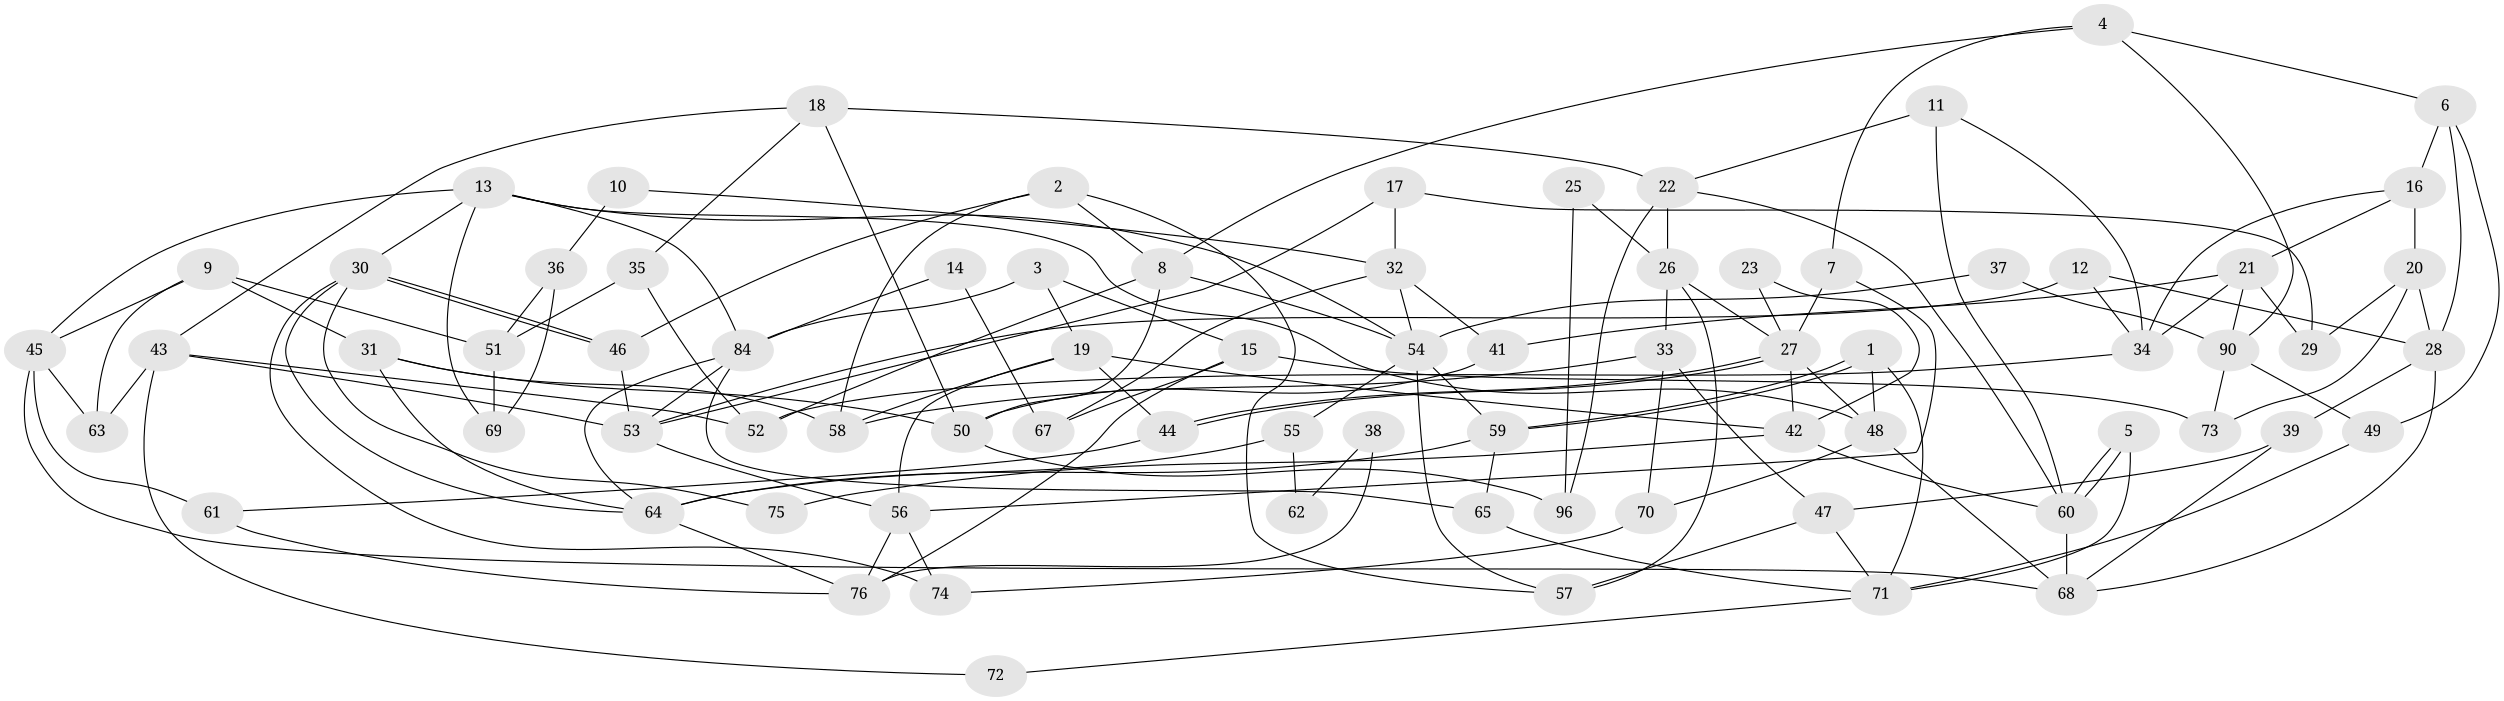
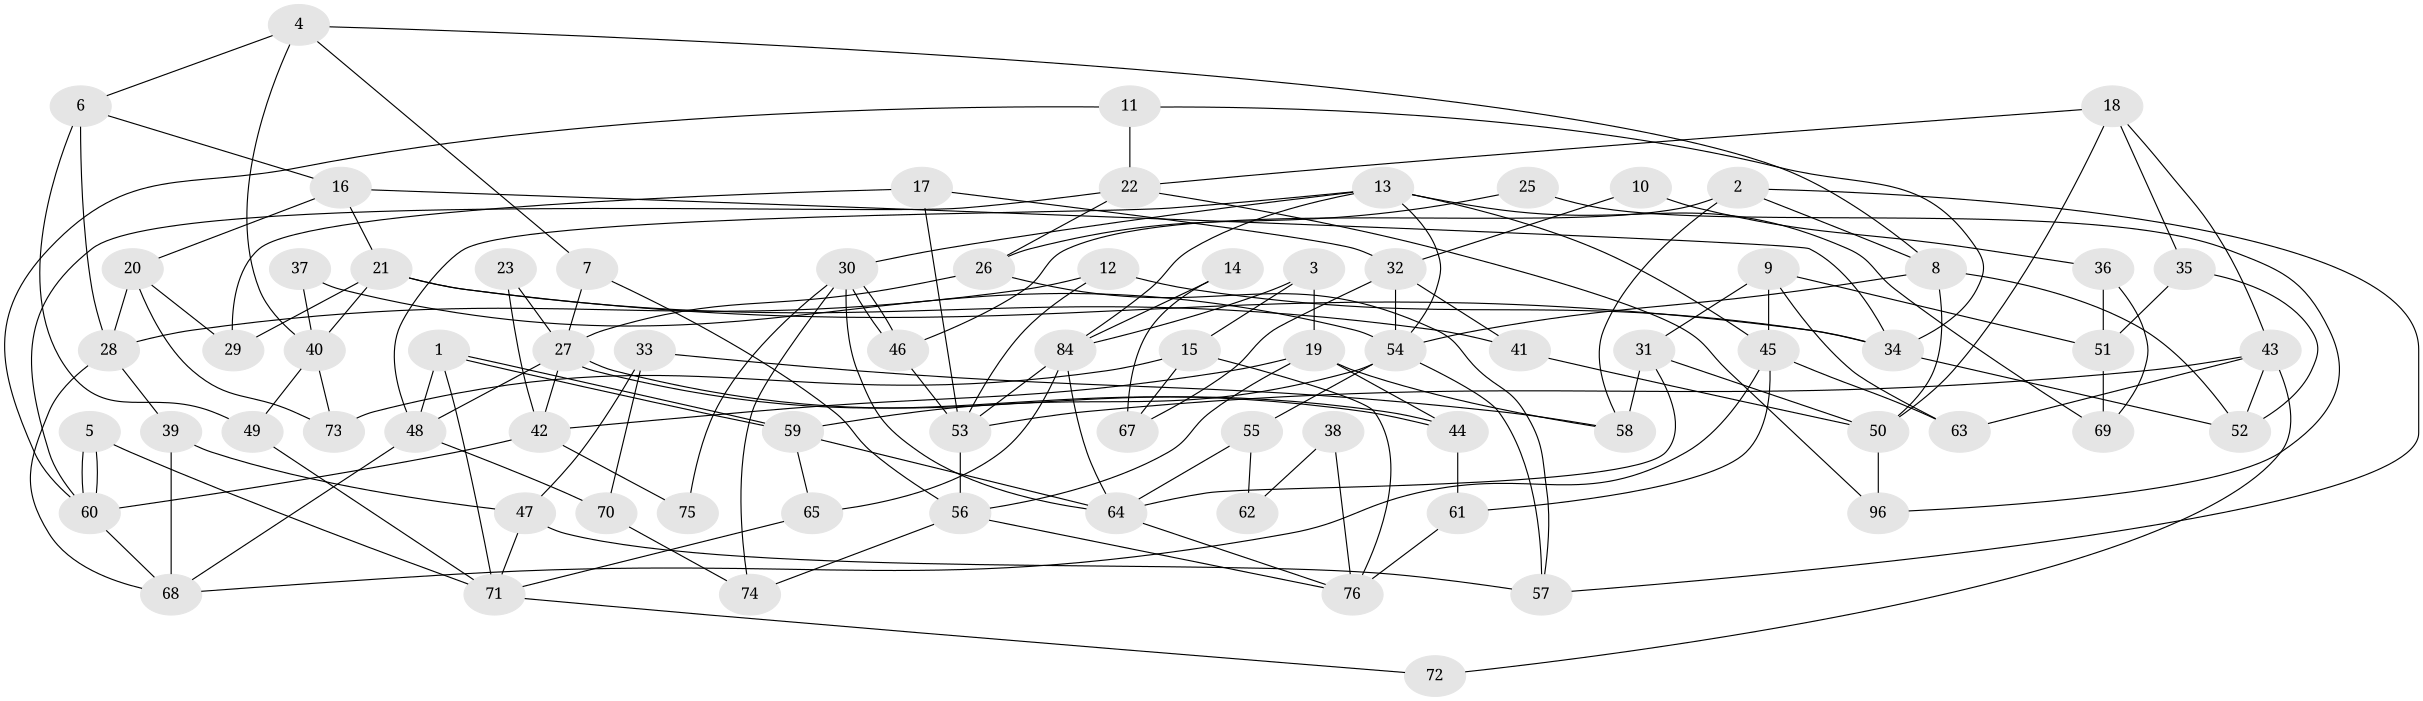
edge "26" -- "33": removed
node "90": label "90" -> "40"
